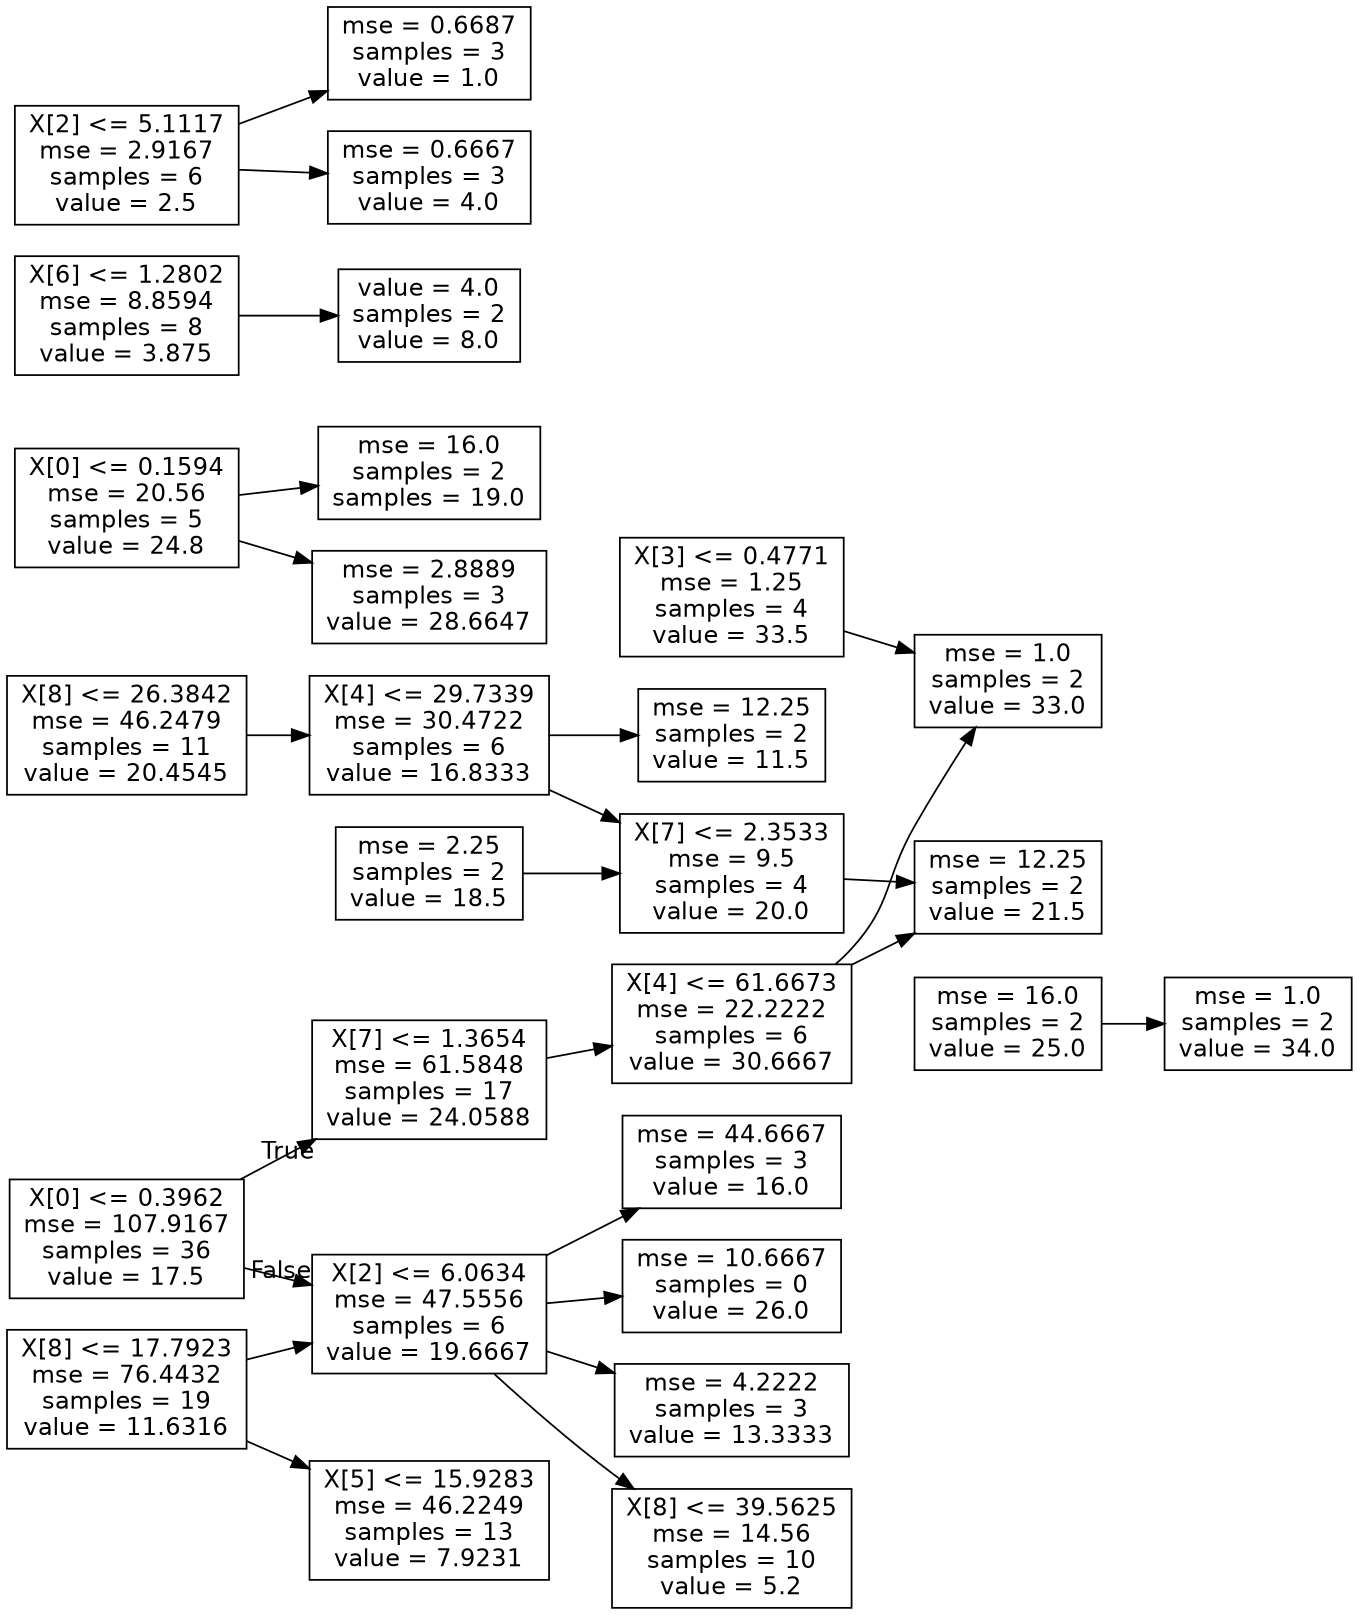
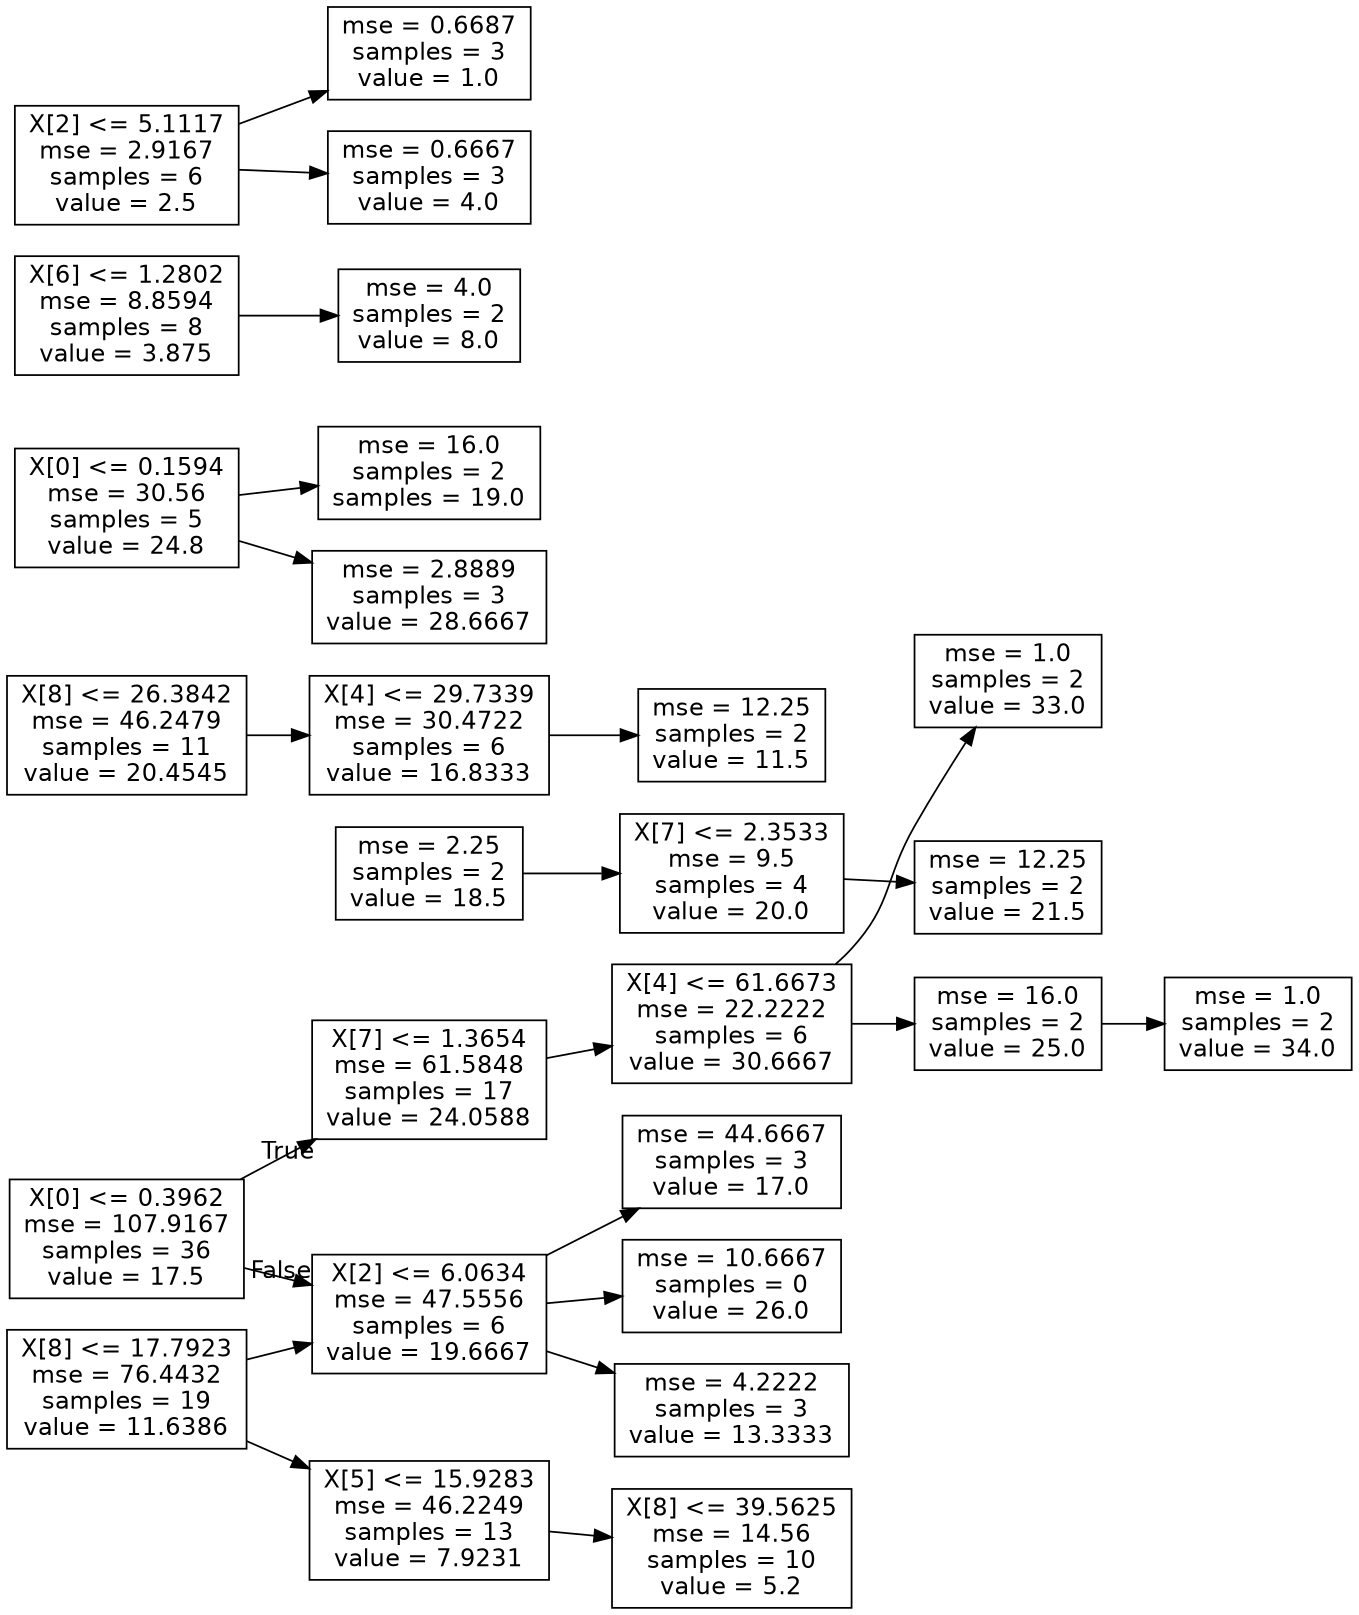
node "value = 4.0 samples = 2 value = 8.0": label "value = 4.0 samples = 2 value = 8.0" -> "mse = 4.0 samples = 2 value = 8.0"
node "X[0] <= 0.1594 mse = 20.56 samples = 5 value = 24.8": label "X[0] <= 0.1594 mse = 20.56 samples = 5 value = 24.8" -> "X[0] <= 0.1594 mse = 30.56 samples = 5 value = 24.8"
node "mse = 2.8889 samples = 3 value = 28.6647": label "mse = 2.8889 samples = 3 value = 28.6647" -> "mse = 2.8889 samples = 3 value = 28.6667"
node "X[3] <= 0.4771 mse = 1.25 samples = 4 value = 33.5": removed
edge "X[4] <= 29.7339 mse = 30.4722 samples = 6 value = 16.8333" -> "X[7] <= 2.3533 mse = 9.5 samples = 4 value = 20.0": removed
edge "X[4] <= 61.6673 mse = 22.2222 samples = 6 value = 30.6667" -> "mse = 12.25 samples = 2 value = 21.5": now "X[4] <= 61.6673 mse = 22.2222 samples = 6 value = 30.6667" -> "mse = 16.0 samples = 2 value = 25.0"
node "mse = 44.6667 samples = 3 value = 16.0": label "mse = 44.6667 samples = 3 value = 16.0" -> "mse = 44.6667 samples = 3 value = 17.0"
node "X[8] <= 17.7923 mse = 76.4432 samples = 19 value = 11.6316": label "X[8] <= 17.7923 mse = 76.4432 samples = 19 value = 11.6316" -> "X[8] <= 17.7923 mse = 76.4432 samples = 19 value = 11.6386"
edge "X[2] <= 6.0634 mse = 47.5556 samples = 6 value = 19.6667" -> "X[8] <= 39.5625 mse = 14.56 samples = 10 value = 5.2": now "X[5] <= 15.9283 mse = 46.2249 samples = 13 value = 7.9231" -> "X[8] <= 39.5625 mse = 14.56 samples = 10 value = 5.2"
